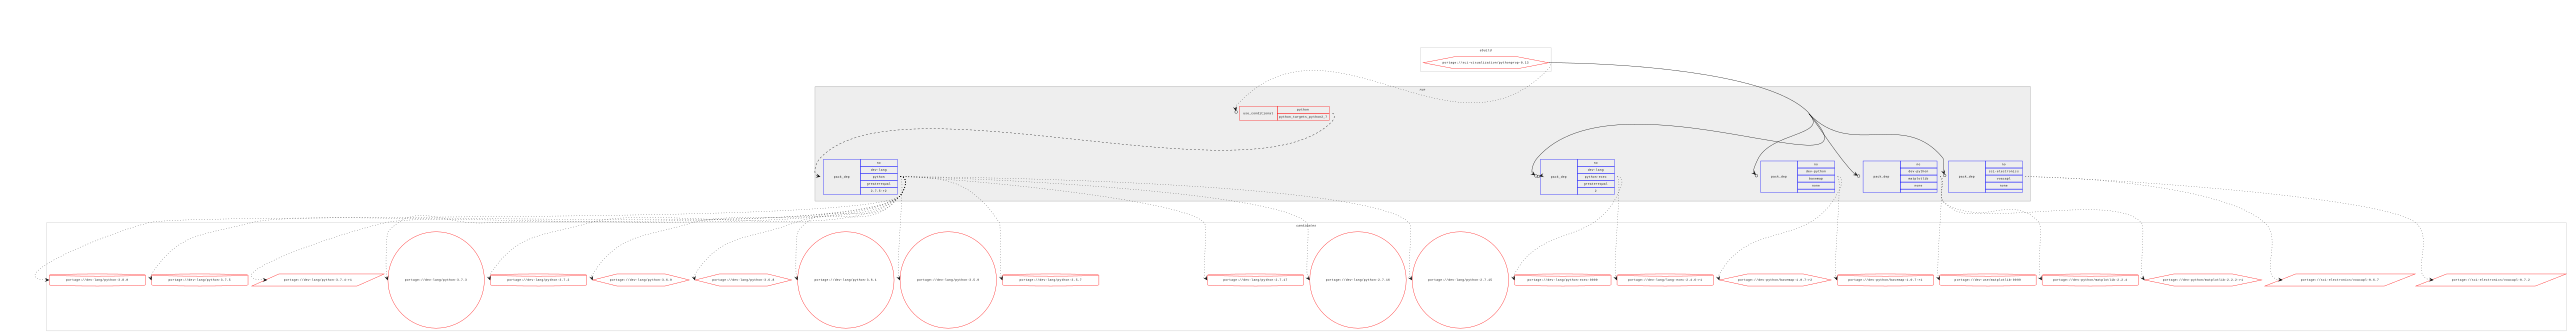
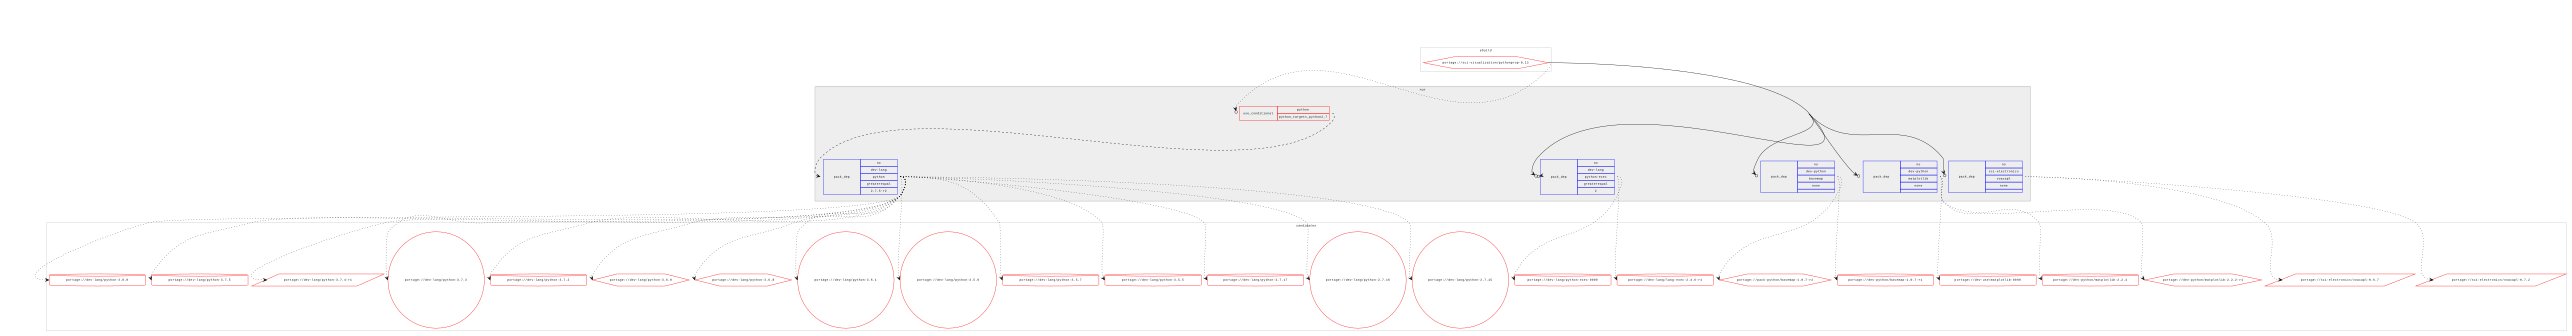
node "portage://dev-lang/python-3.5.5": added
node "portage://dev-python/basemap-1.0.7-r2": label "portage://dev-python/basemap-1.0.7-r2" -> "portage://pack-python/basemap-1.0.7-r2"
